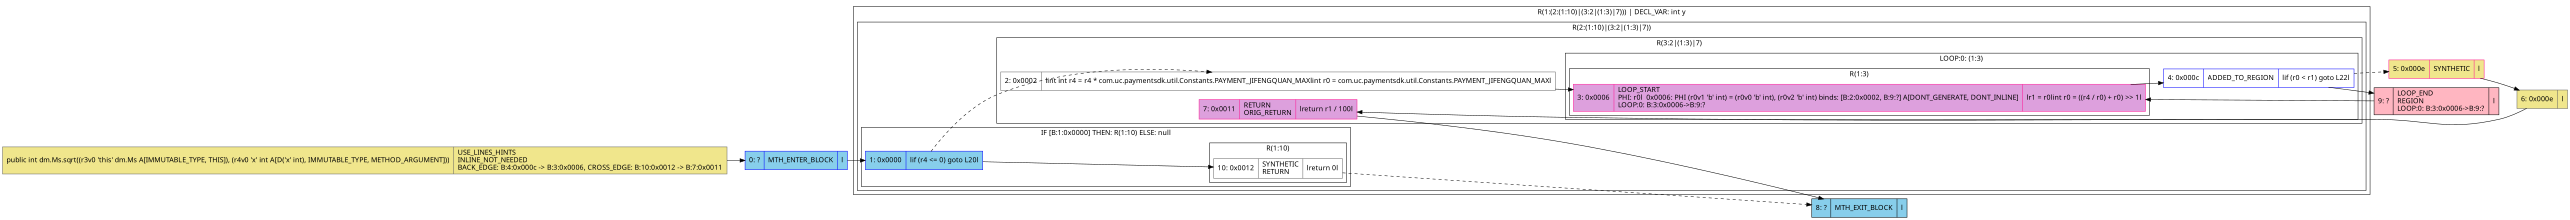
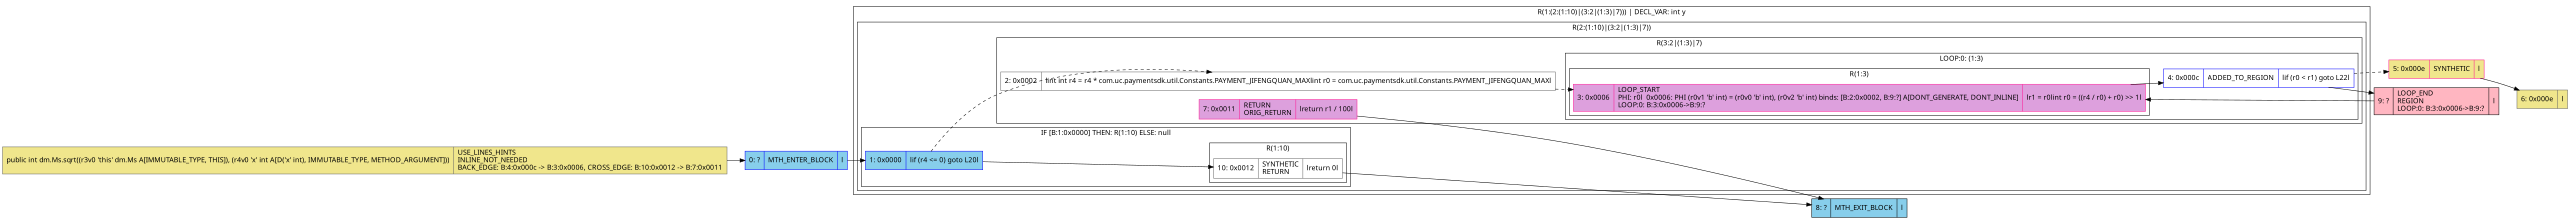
edge "2: 0x0002" -> "3: 0x0006": style solid -> dashed
edge "6: 0x000e" -> "7: 0x0011": removed
edge "10: 0x0012" -> "8: ?": style dashed -> solid
